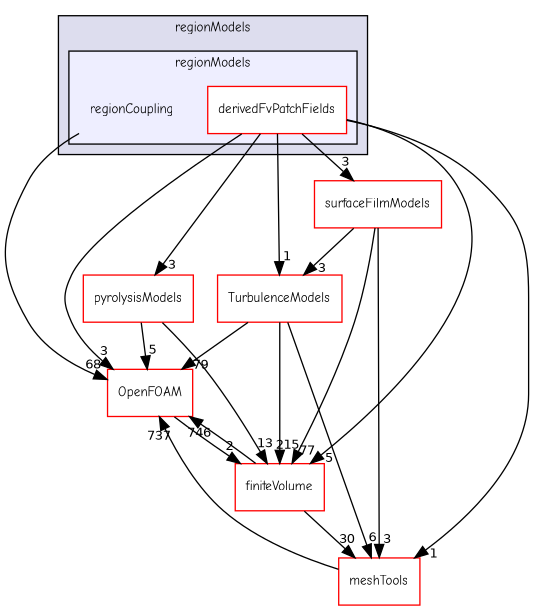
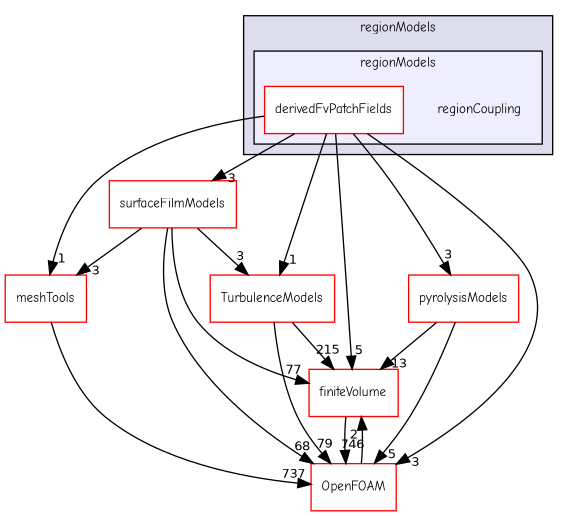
edge "regionCoupling" -> "OpenFOAM": now "surfaceFilmModels" -> "OpenFOAM"
edge "TurbulenceModels" -> "meshTools": removed
edge "finiteVolume" -> "meshTools": removed
